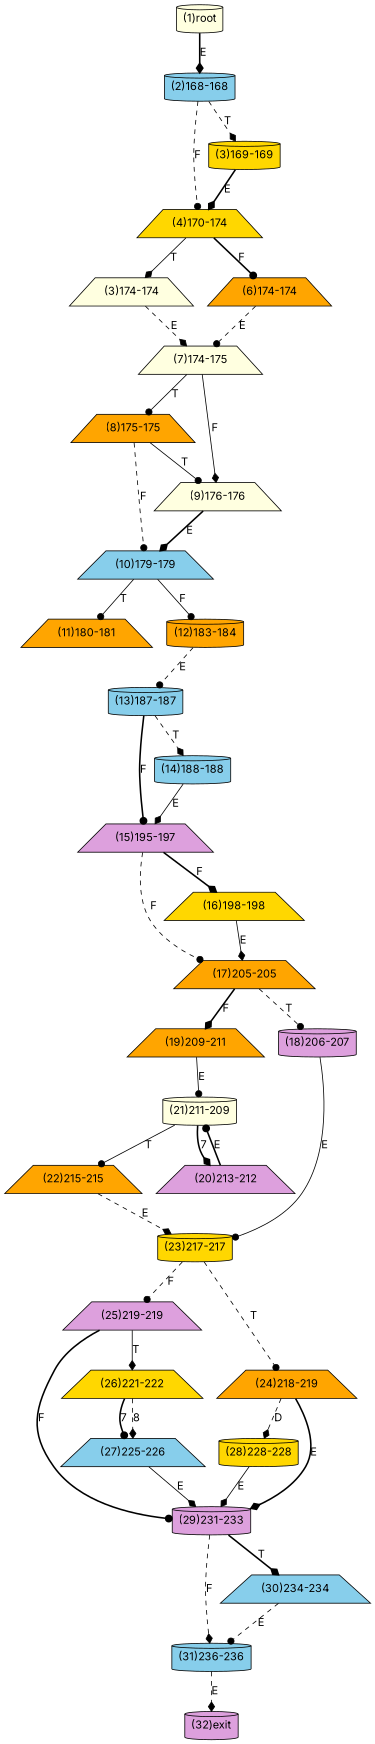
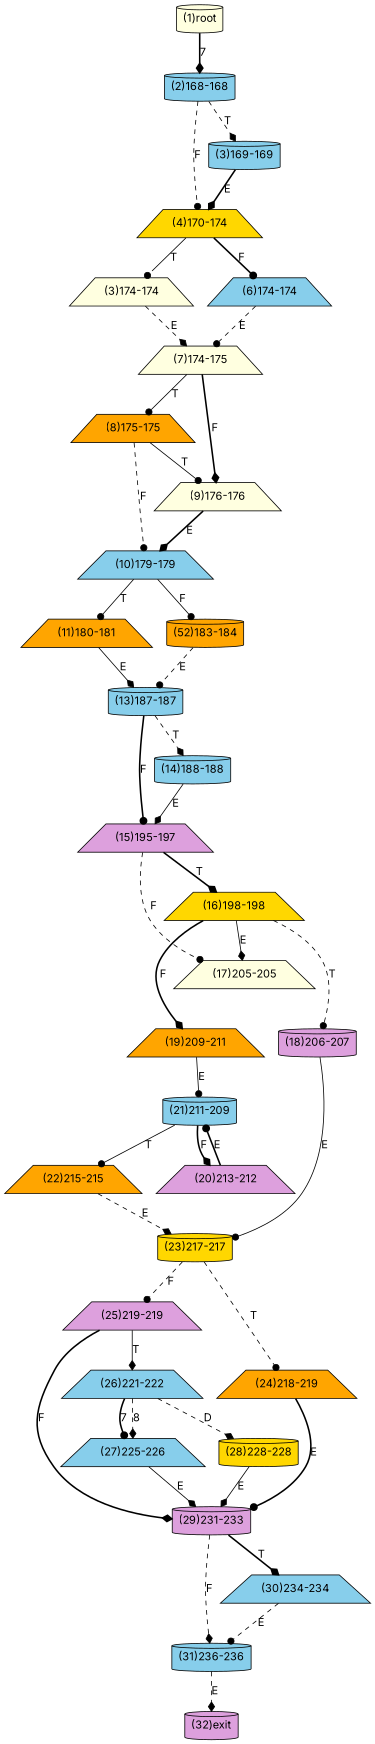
edge "(1)root" -> "(2)168-168": label "E" -> "7"
node "(3)169-169": fillcolor gold -> skyblue
edge "(4)170-174" -> "(3)174-174": arrowhead diamond -> dot
node "(6)174-174": fillcolor orange -> skyblue
edge "(7)174-175" -> "(9)176-176": style solid -> bold
node "(12)183-184": label "(12)183-184" -> "(52)183-184"
edge "(11)180-181" -> "(13)187-187": added, label "E"
edge "(15)195-197" -> "(16)198-198": label "F" -> "T"
node "(17)205-205": fillcolor orange -> lightyellow
edge "(17)205-205" -> "(19)209-211": now "(16)198-198" -> "(19)209-211"
edge "(17)205-205" -> "(18)206-207": now "(16)198-198" -> "(18)206-207"
node "(21)211-209": fillcolor lightyellow -> skyblue
edge "(21)211-209" -> "(20)213-212": label "7" -> "F"
node "(26)221-222": fillcolor gold -> skyblue
edge "(24)218-219" -> "(28)228-228": now "(26)221-222" -> "(28)228-228"
edge "(25)219-219" -> "(29)231-233": arrowhead dot -> diamond
edge "(24)218-219" -> "(29)231-233": arrowhead diamond -> dot
